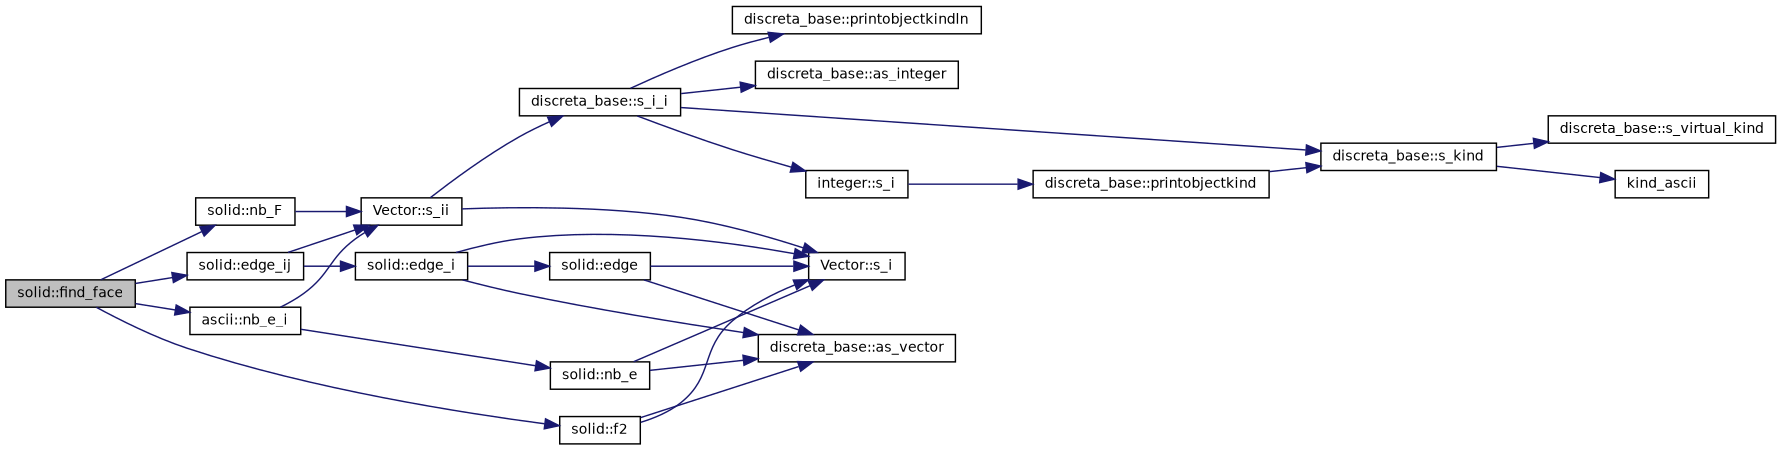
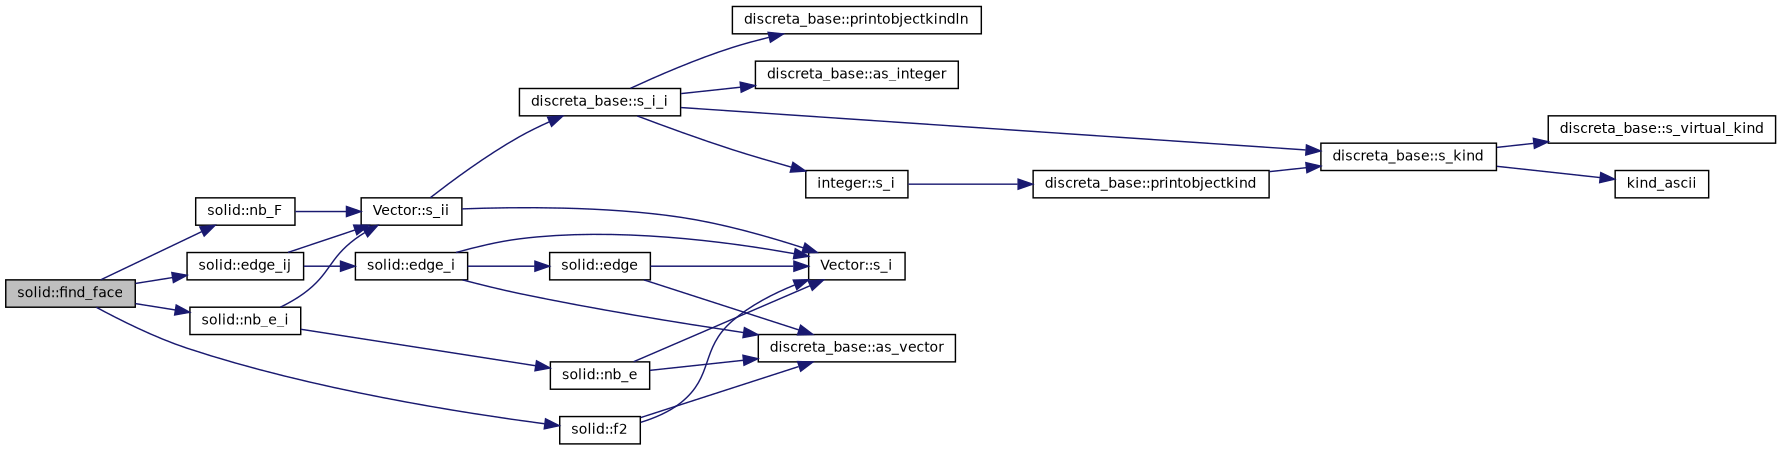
node "ascii::nb_e_i": label "ascii::nb_e_i" -> "solid::nb_e_i"
